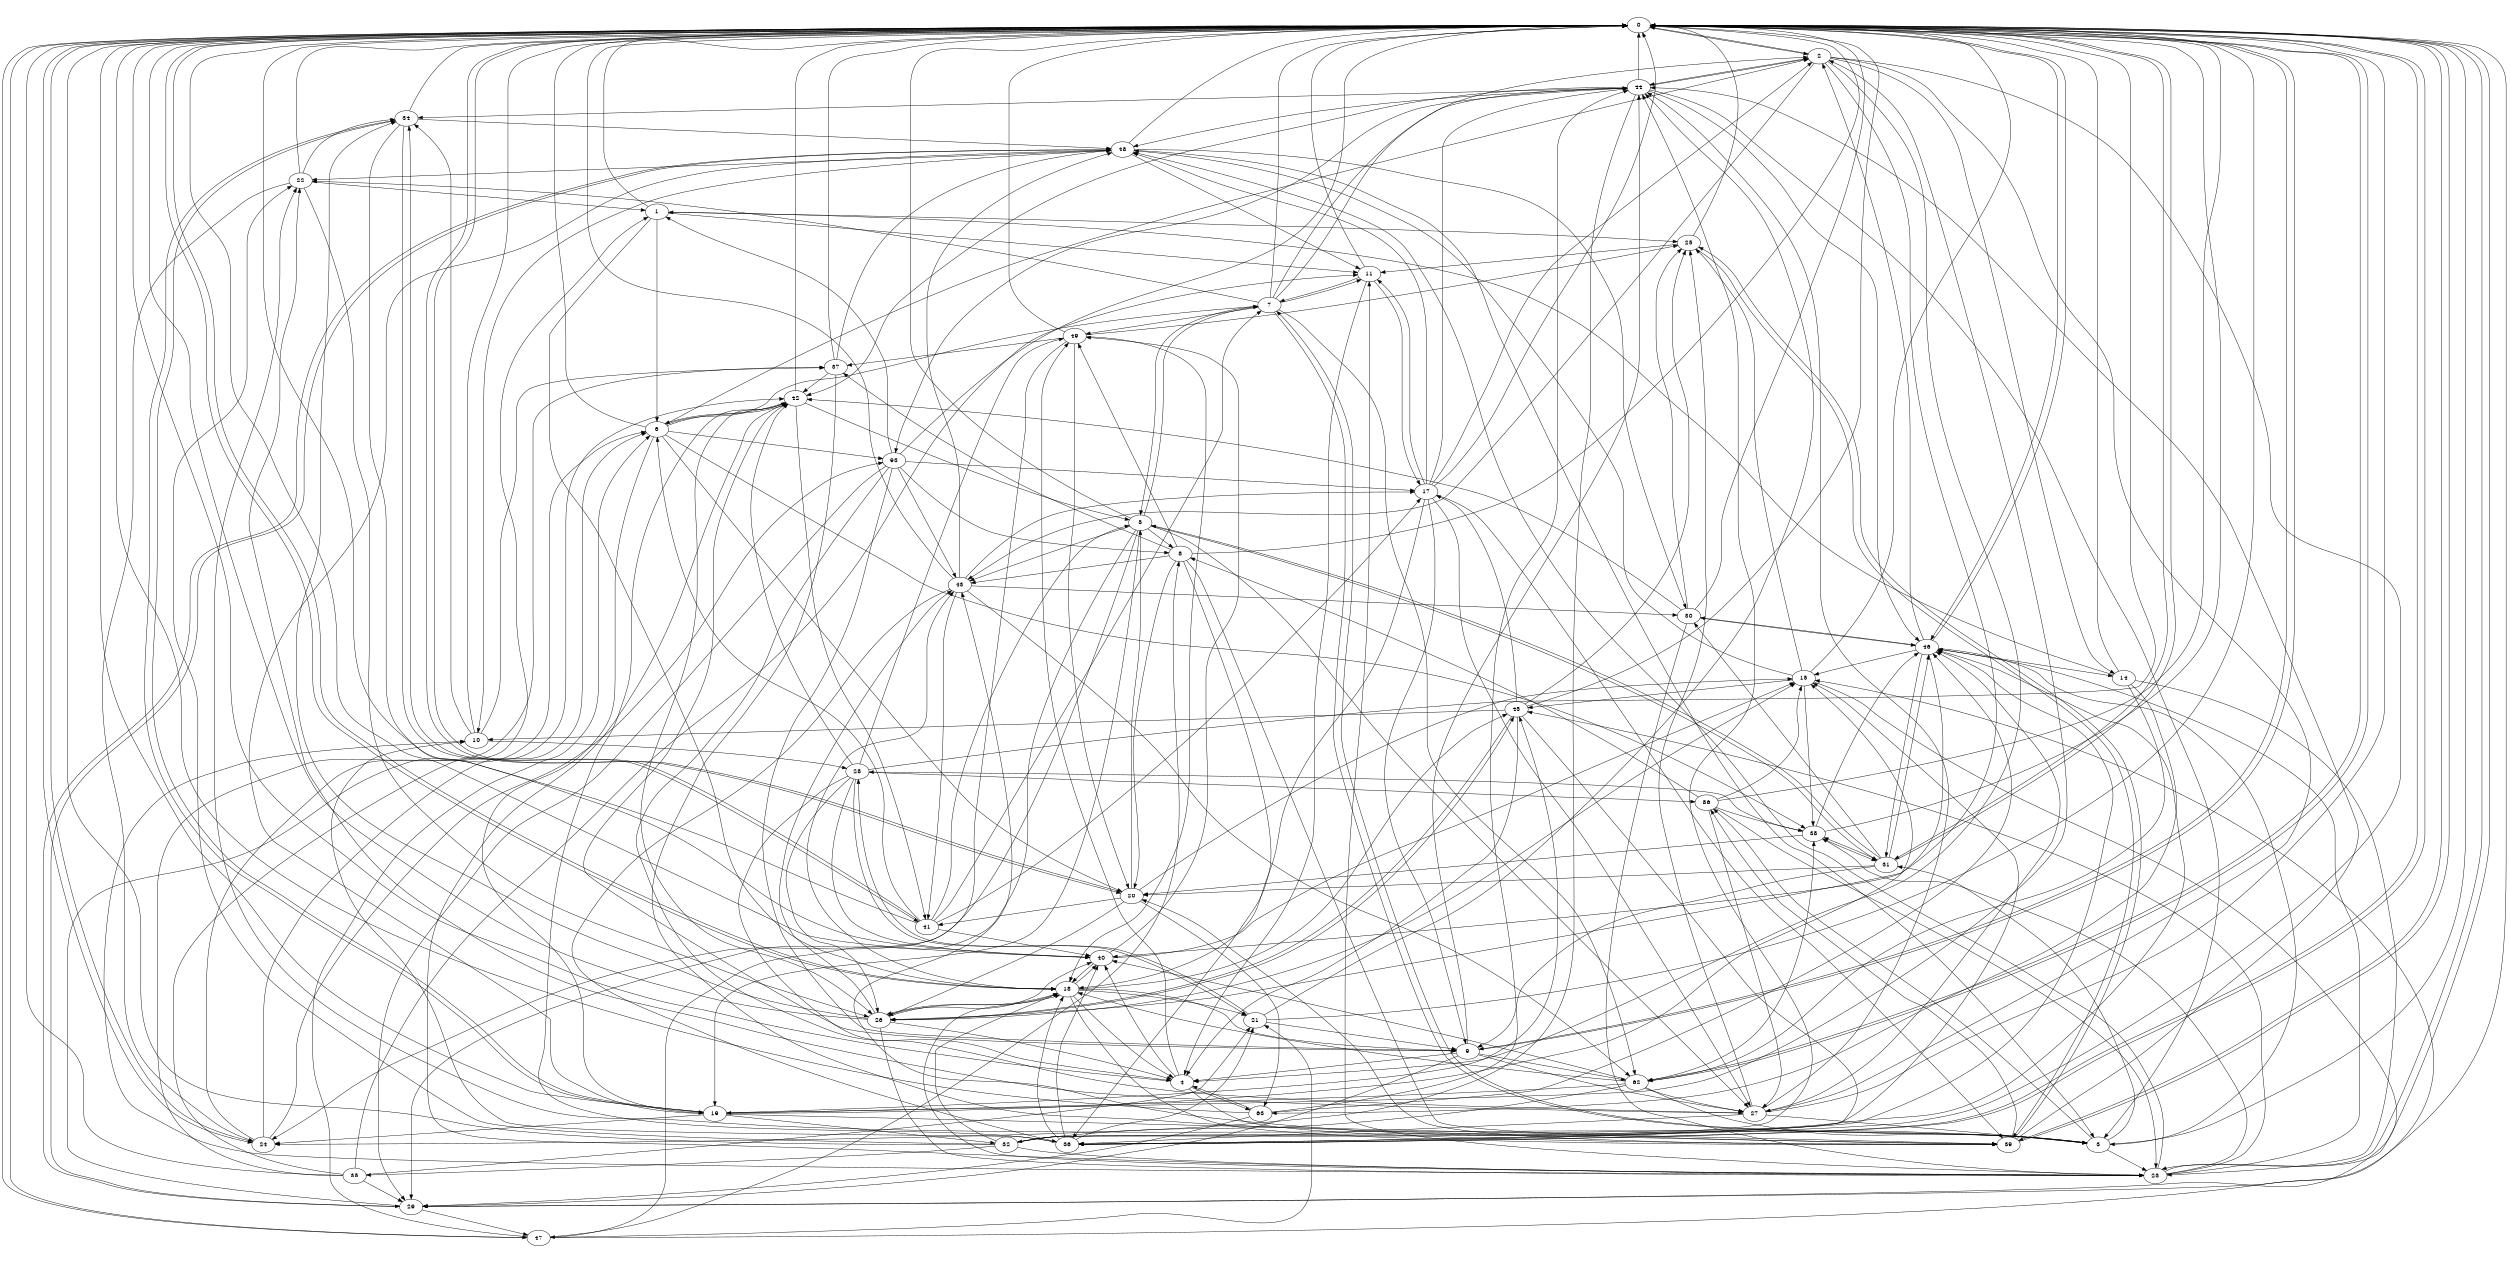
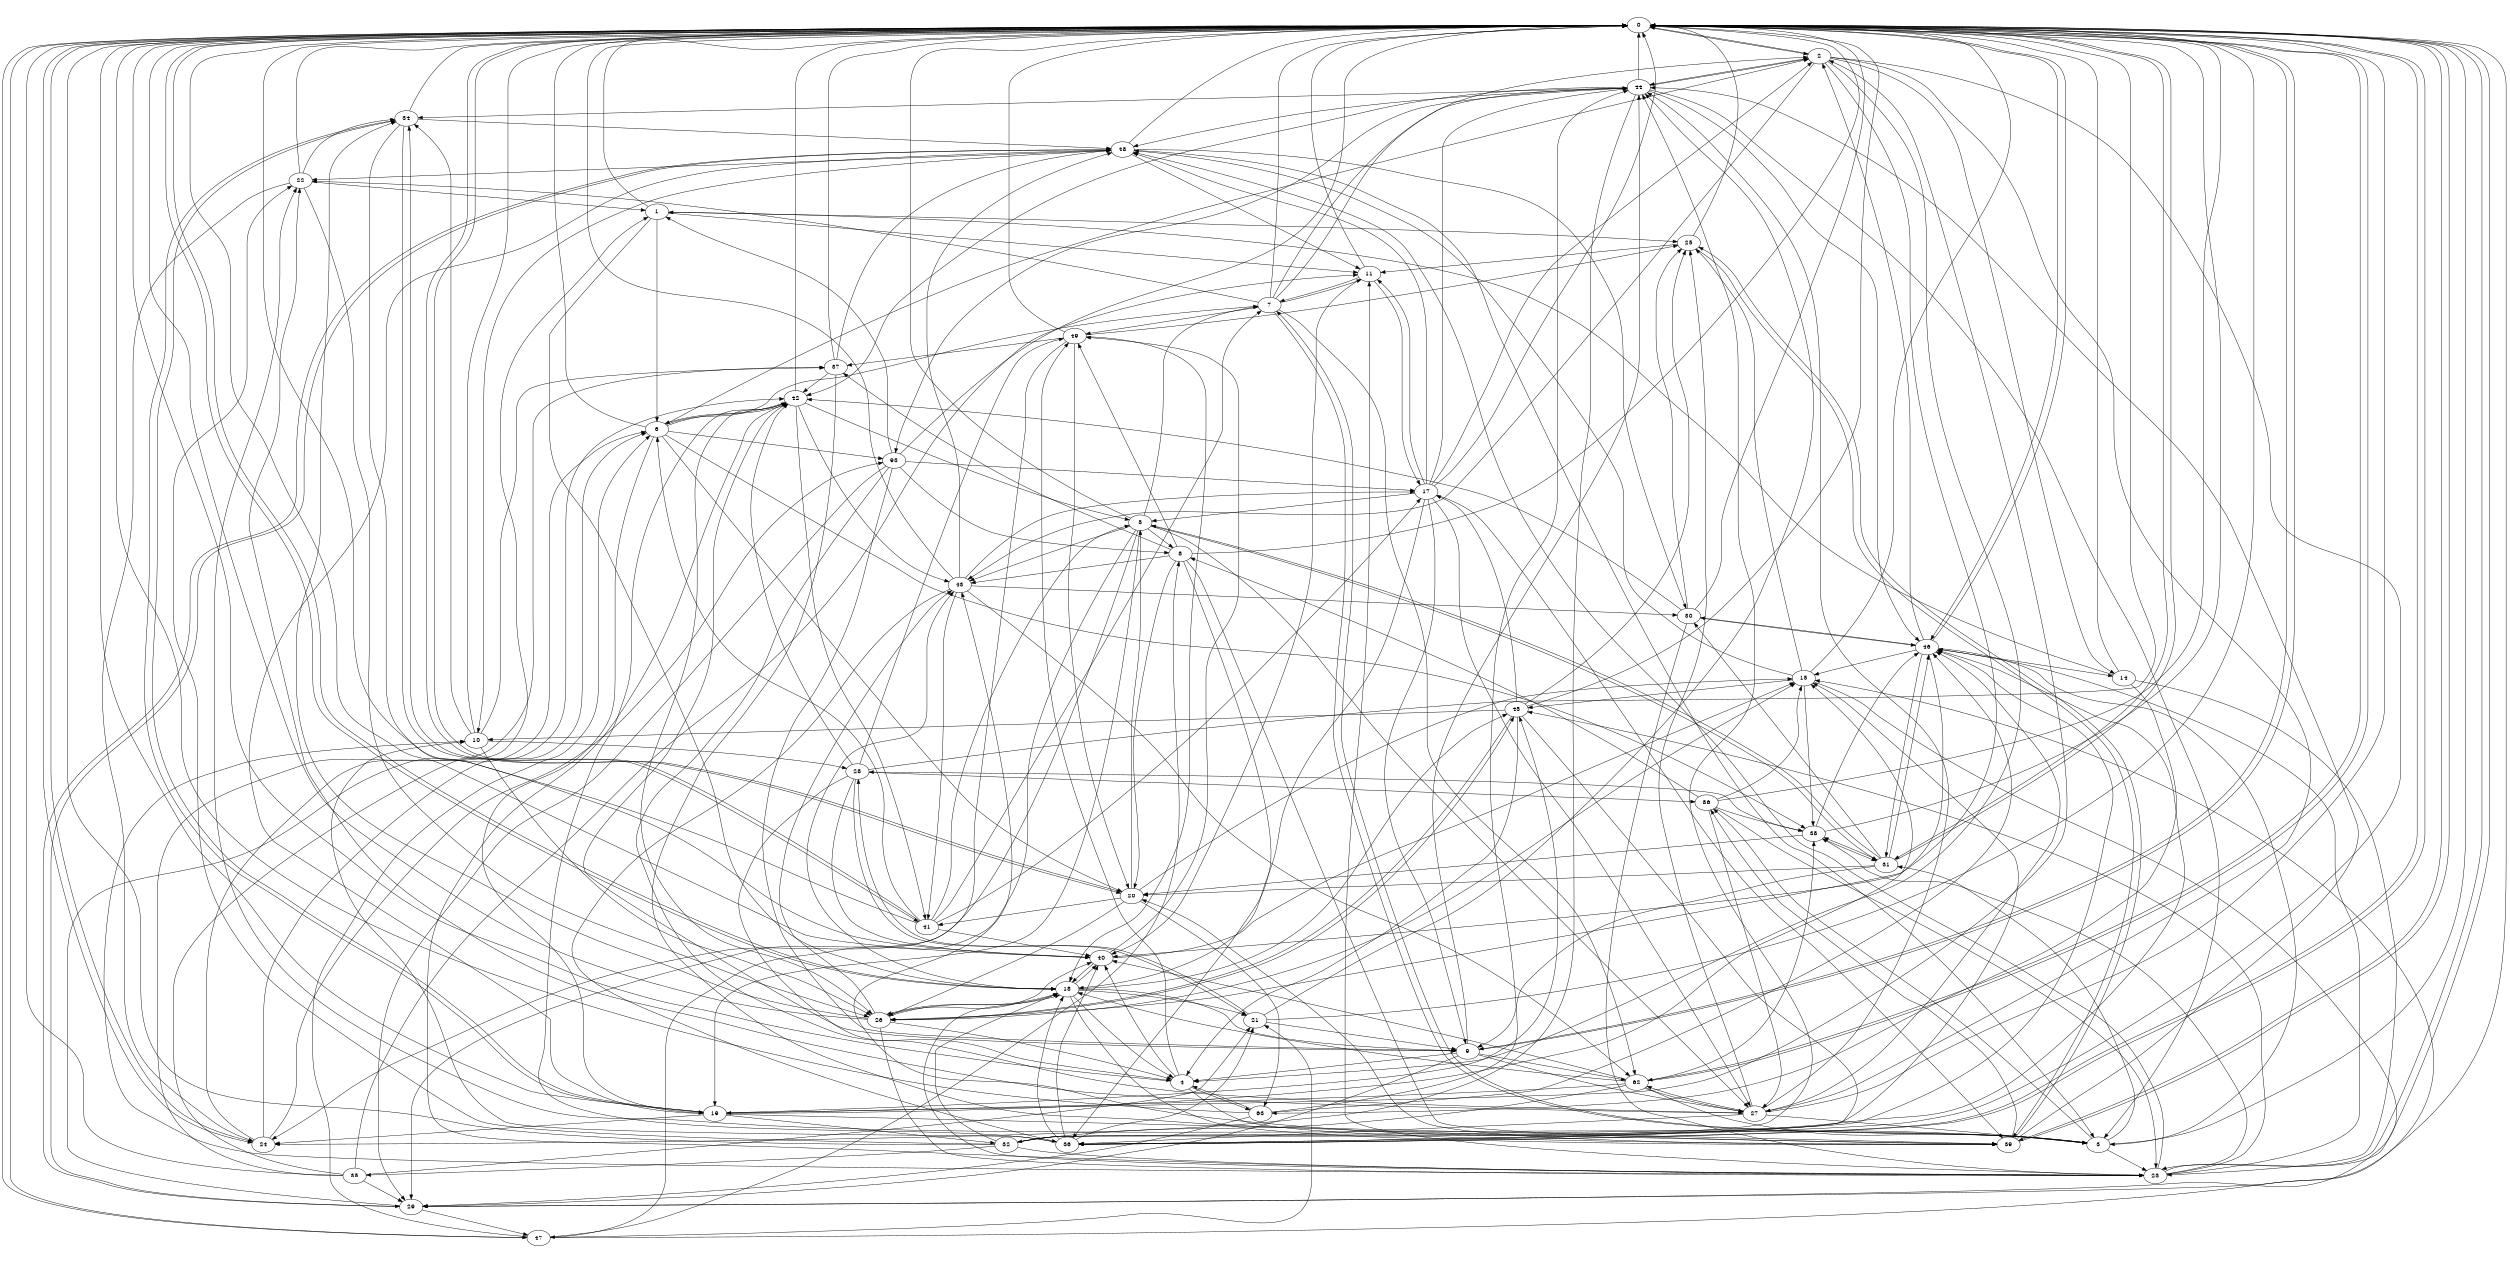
edge "7" -> "5": now "17" -> "5"
edge "93" -> "43": now "42" -> "43"
edge "11" -> "4": now "11" -> "40"
edge "28" -> "26": now "10" -> "26"
edge "14" -> "62": now "27" -> "62"
